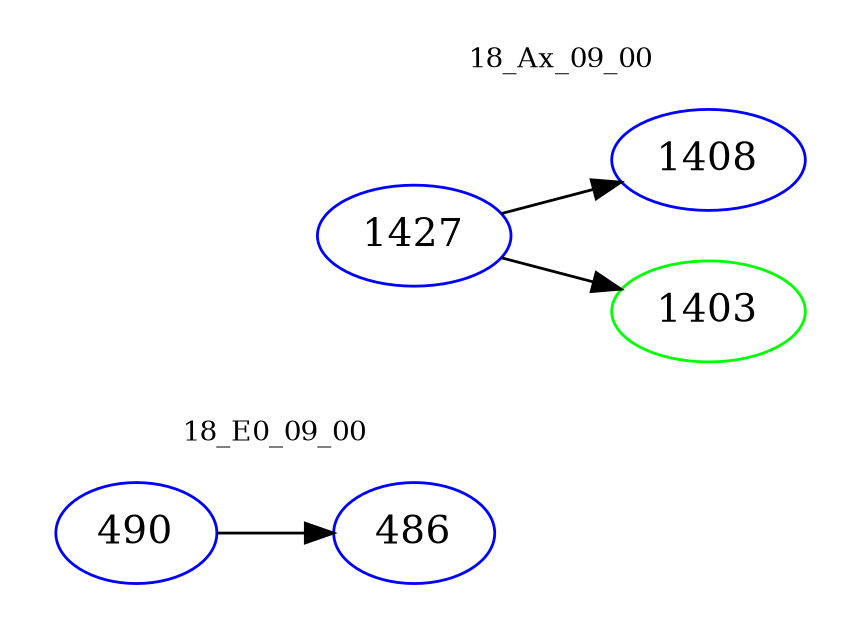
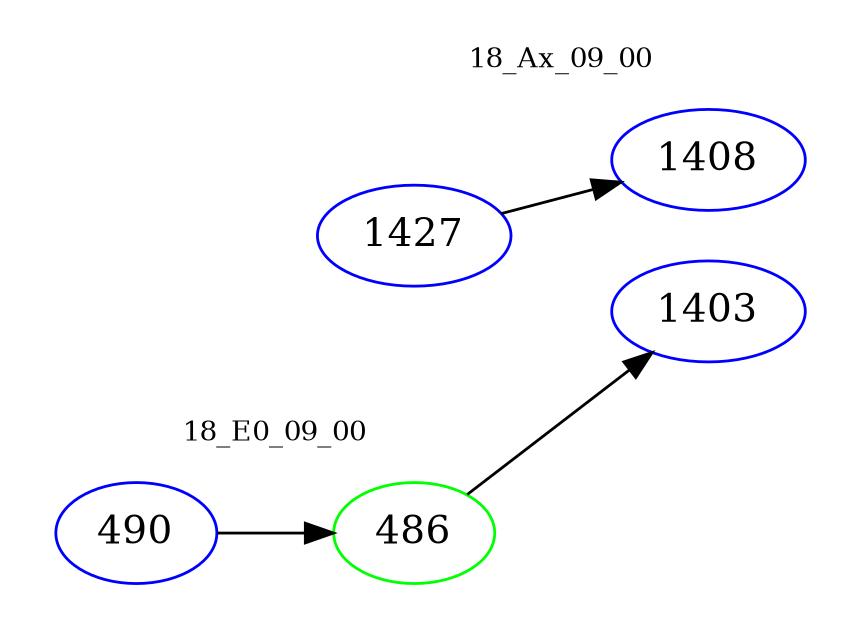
edge "1427" -> "1403": now "486" -> "1403"
node "1403": color green -> blue
node "486": color blue -> green
